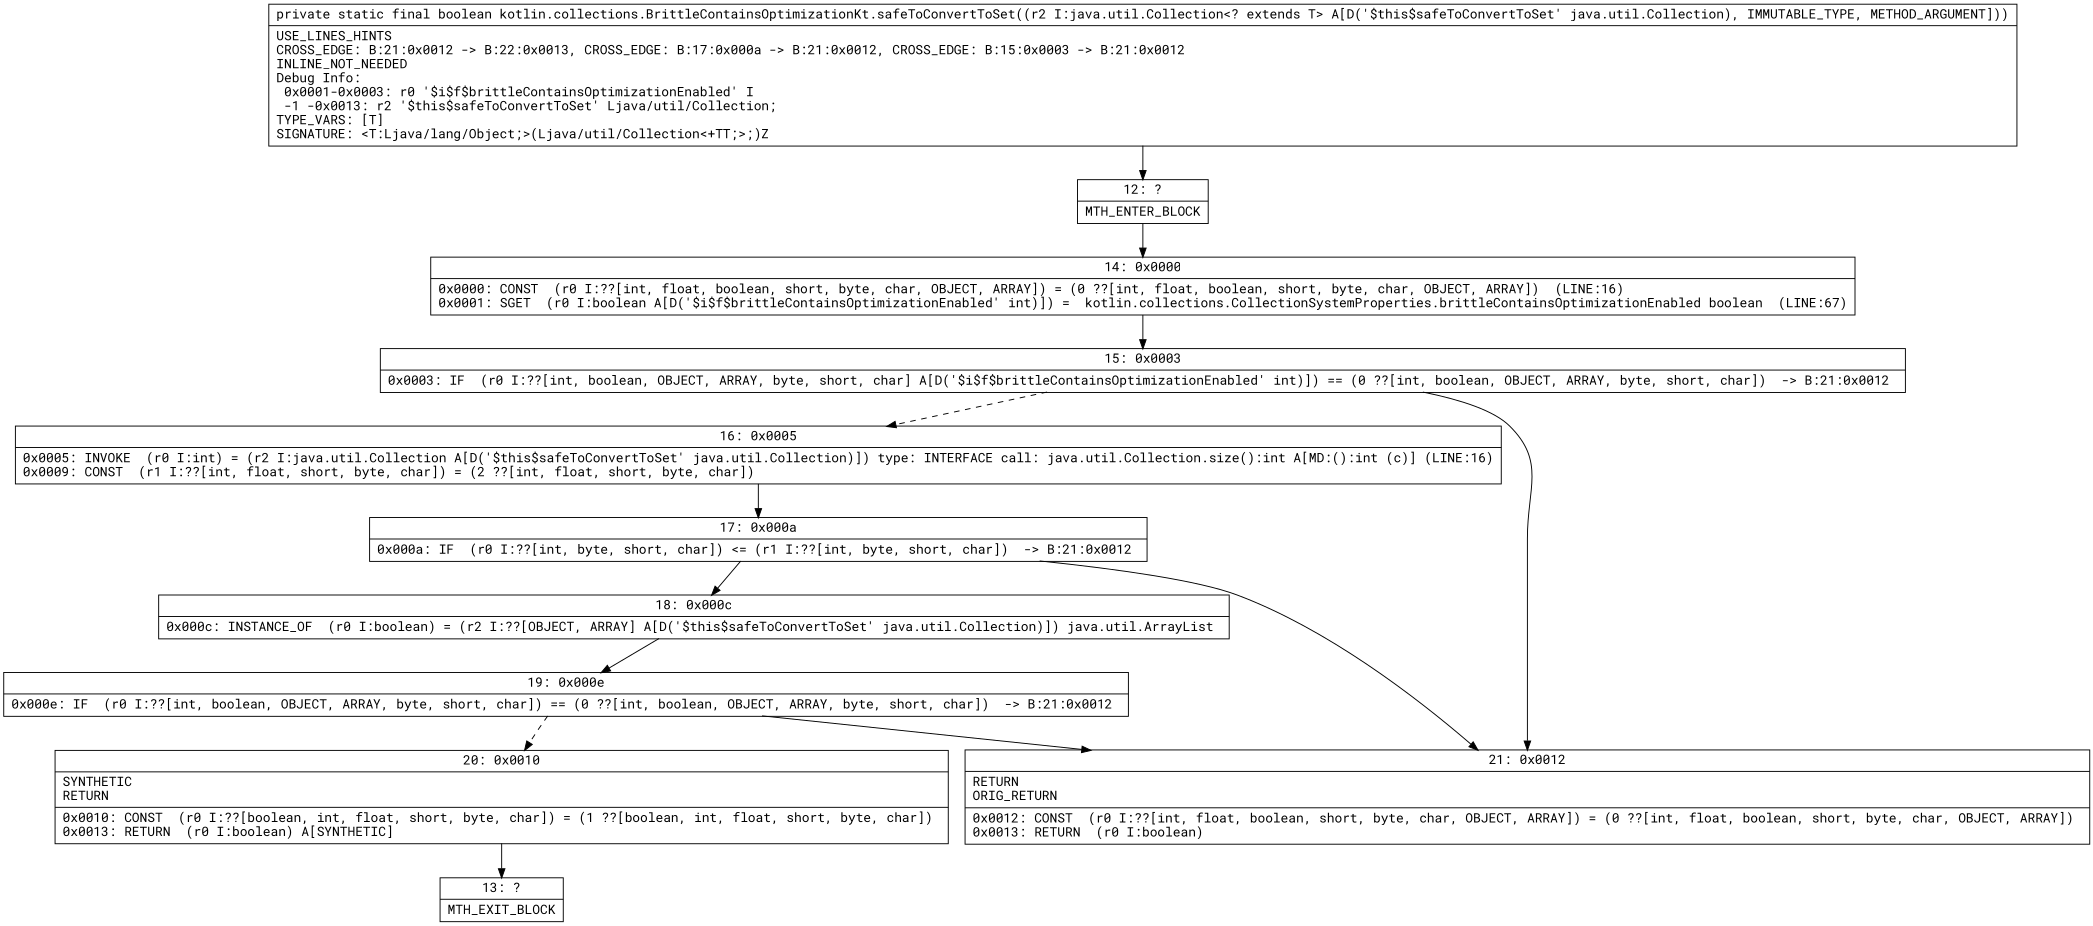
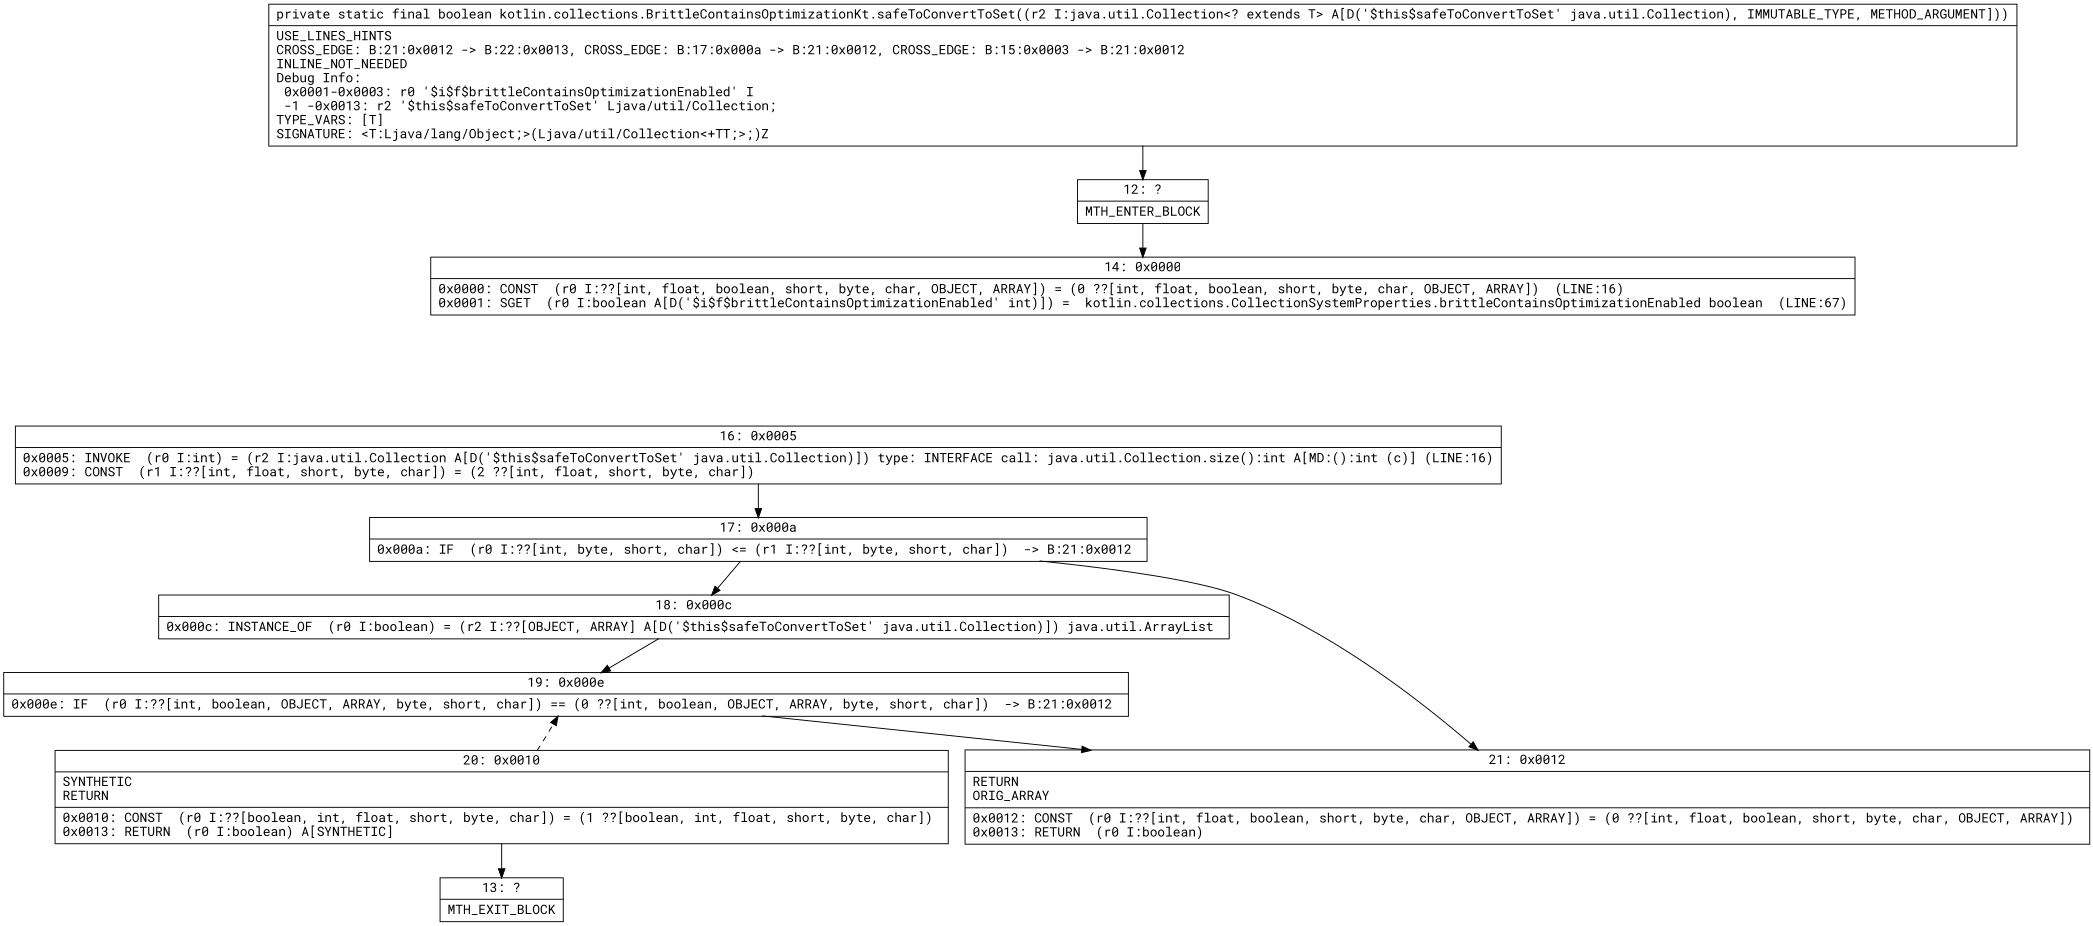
node "15: 0x0003": removed
edge "19: 0x000e" -> "20: 0x0010": reversed
node "21: 0x0012": text "ORIG_RETURN" -> "ORIG_ARRAY"
